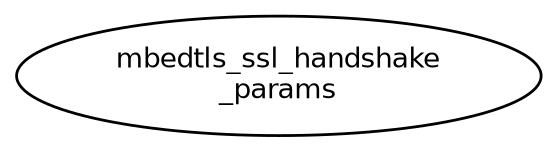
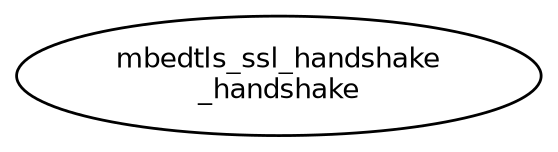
node "mbedtls_ssl_handshake _params": label "mbedtls_ssl_handshake _params" -> "mbedtls_ssl_handshake _handshake"
